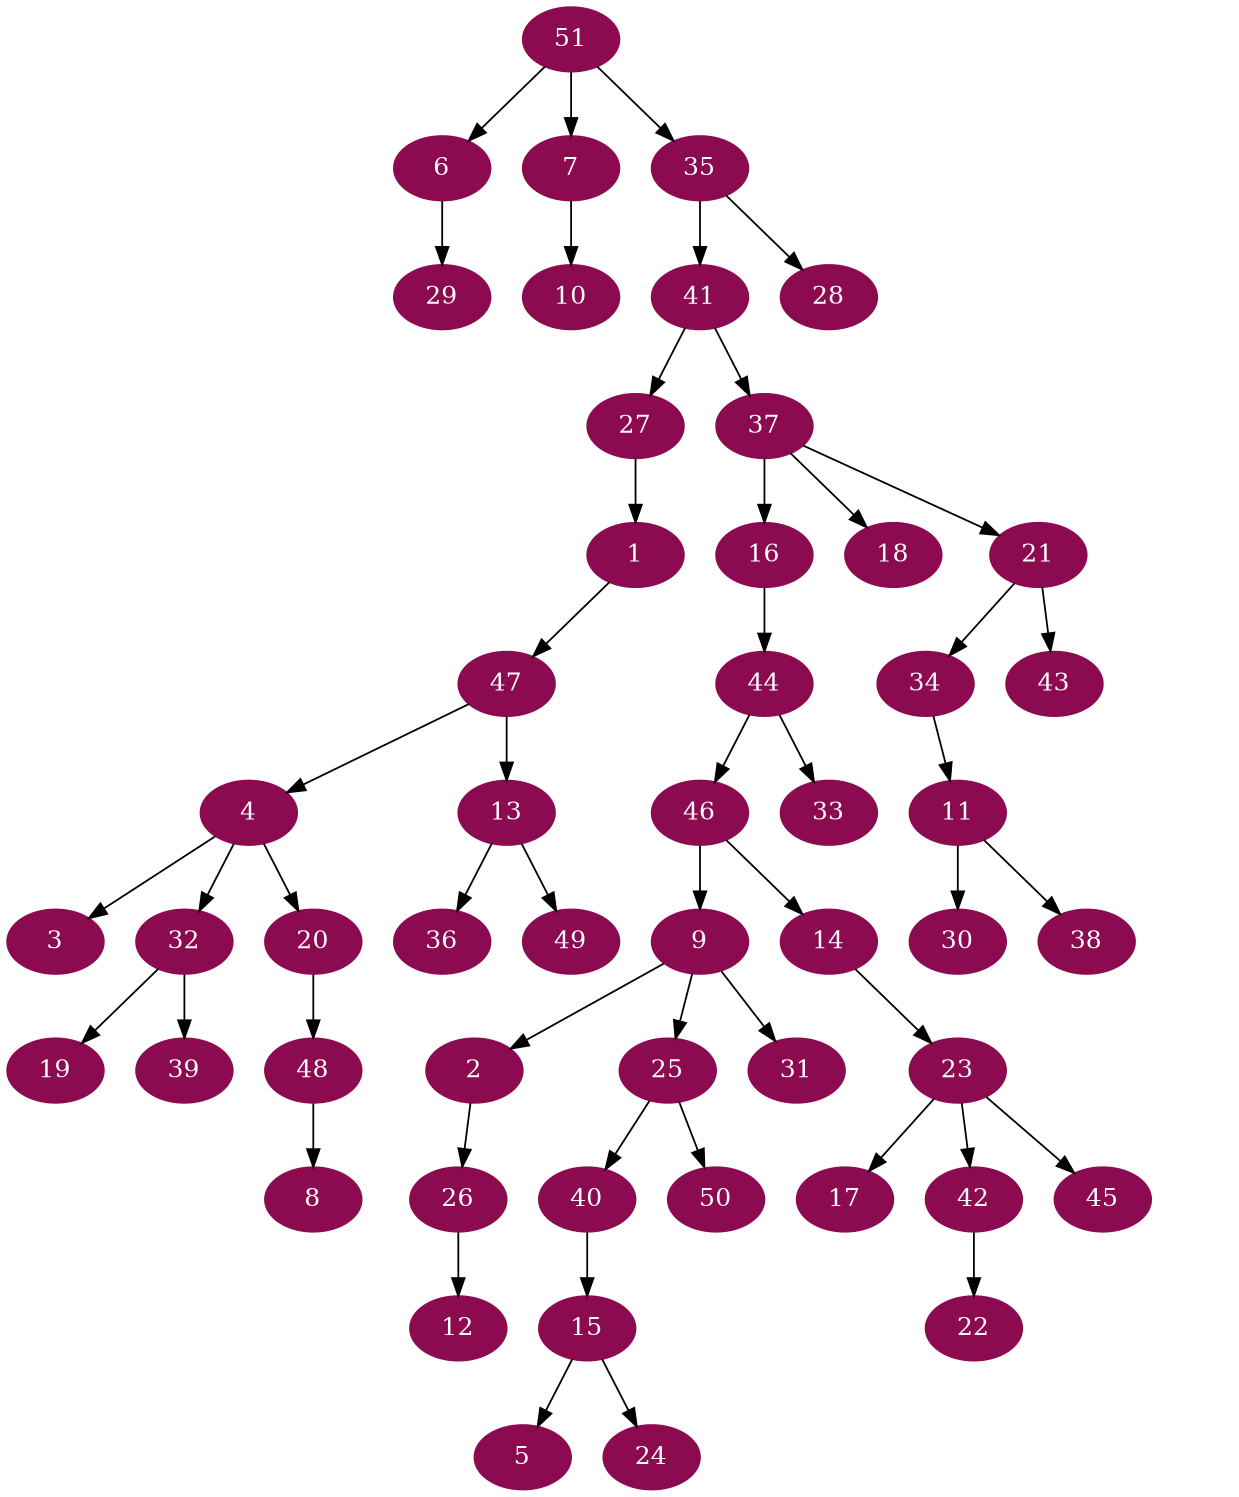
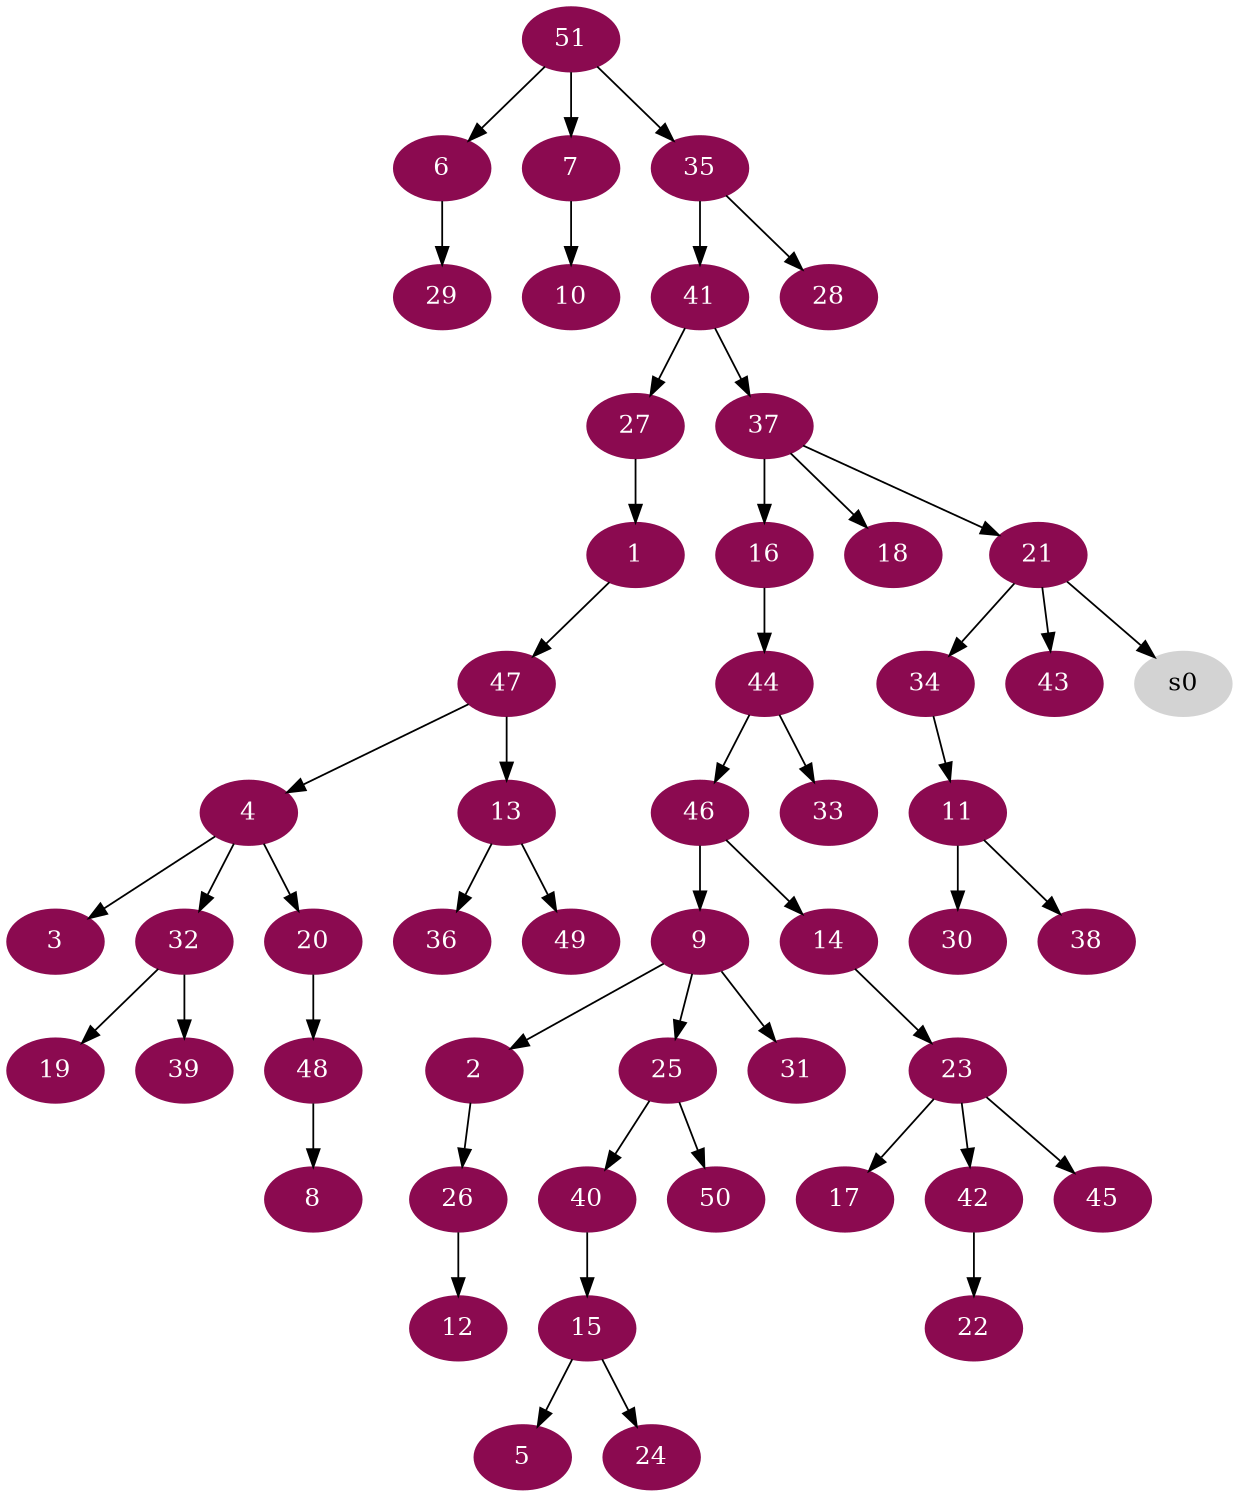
node "s0": added
